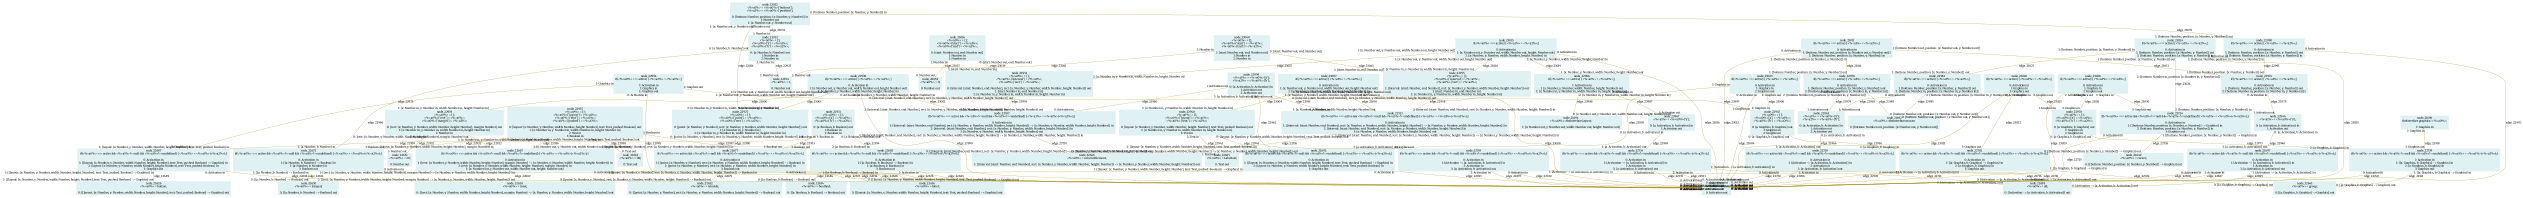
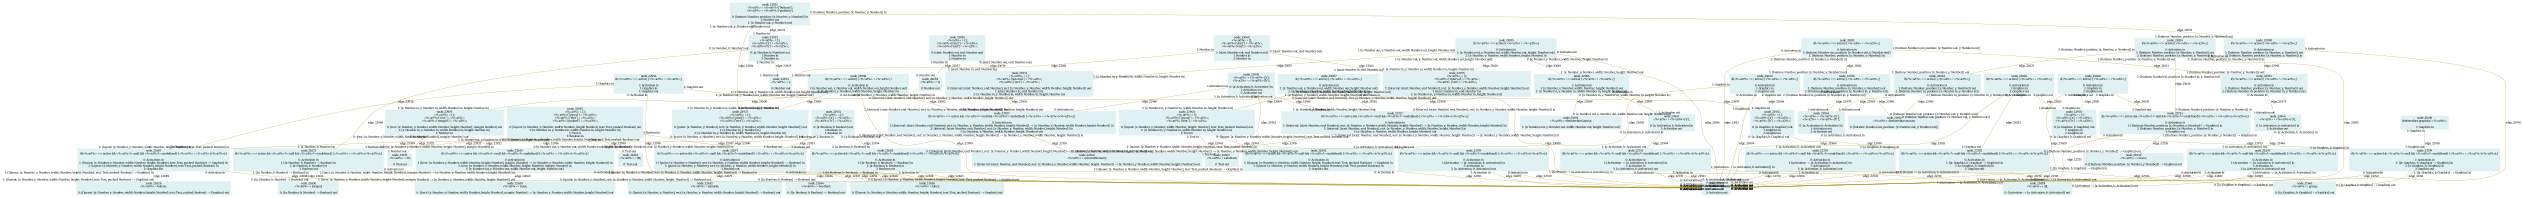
node "node_22651 <%=a0%> = 20; 0: Number out": label "node_22651 <%=a0%> = 20; 0: Number out" -> "node_22651 <%=a0%> = 20; 0: Text out"
